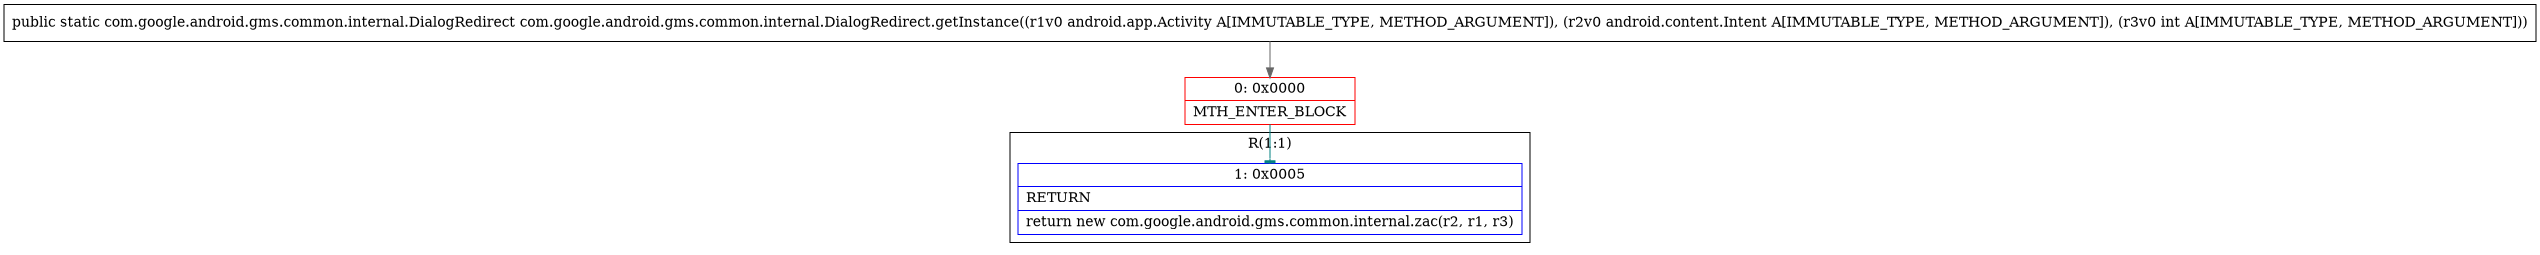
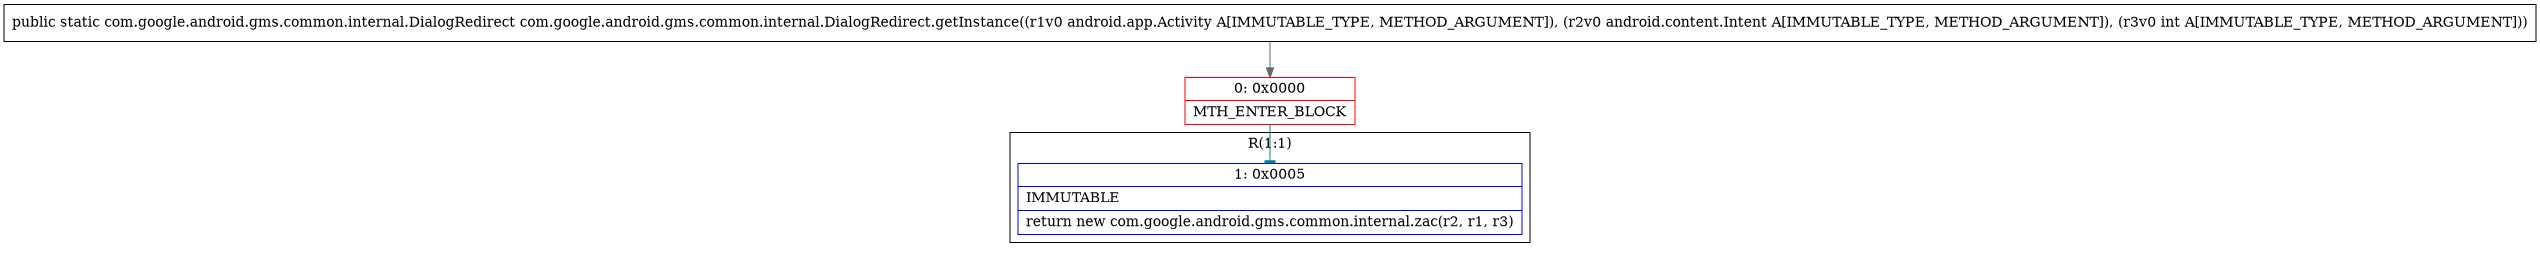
node "1: 0x0005": text "RETURN" -> "IMMUTABLE"
